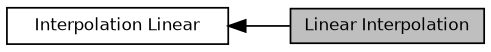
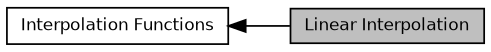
node "Interpolation Linear": label "Interpolation Linear" -> "Interpolation Functions"
